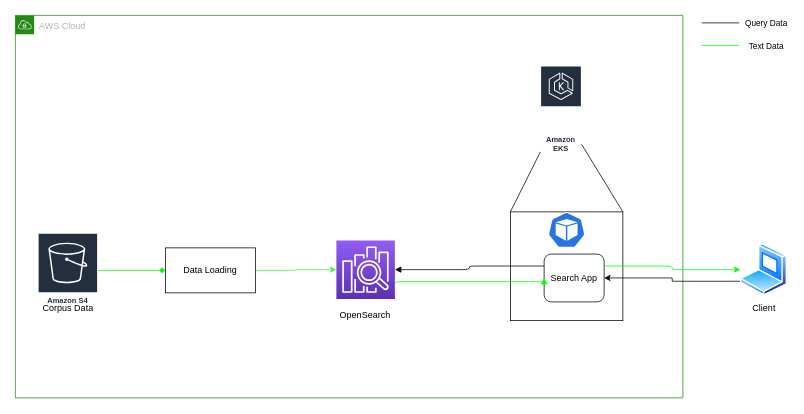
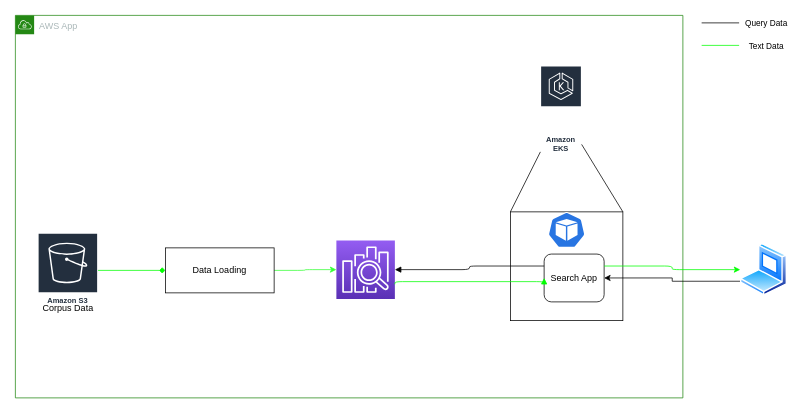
node "AWS Cloud": label "AWS Cloud" -> "AWS App"
node "Data Loading": size 90x45 -> 109x45
node "Amazon S4": label "Amazon S4" -> "Amazon S3"
node "Client": removed
node "OpenSearch": removed
